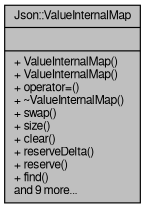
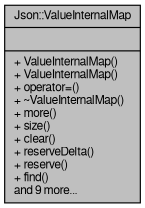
node "Json::ValueInternalMap": text "+ swap()" -> "+ more()"
